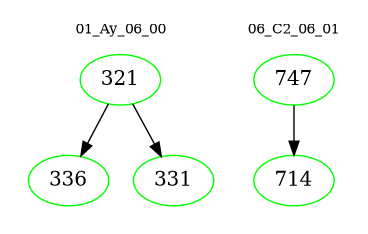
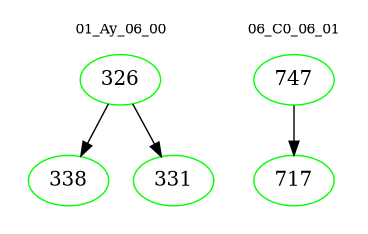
cluster "06_C2_06_01": label "06_C2_06_01" -> "06_C0_06_01"
node "321": label "321" -> "326"
node "336": label "336" -> "338"
node "714": label "714" -> "717"
